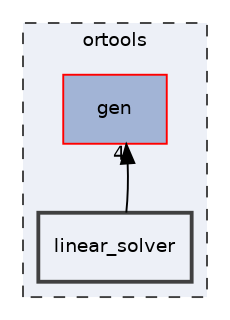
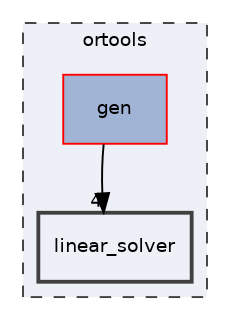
edge "linear_solver" -> "gen": reversed
